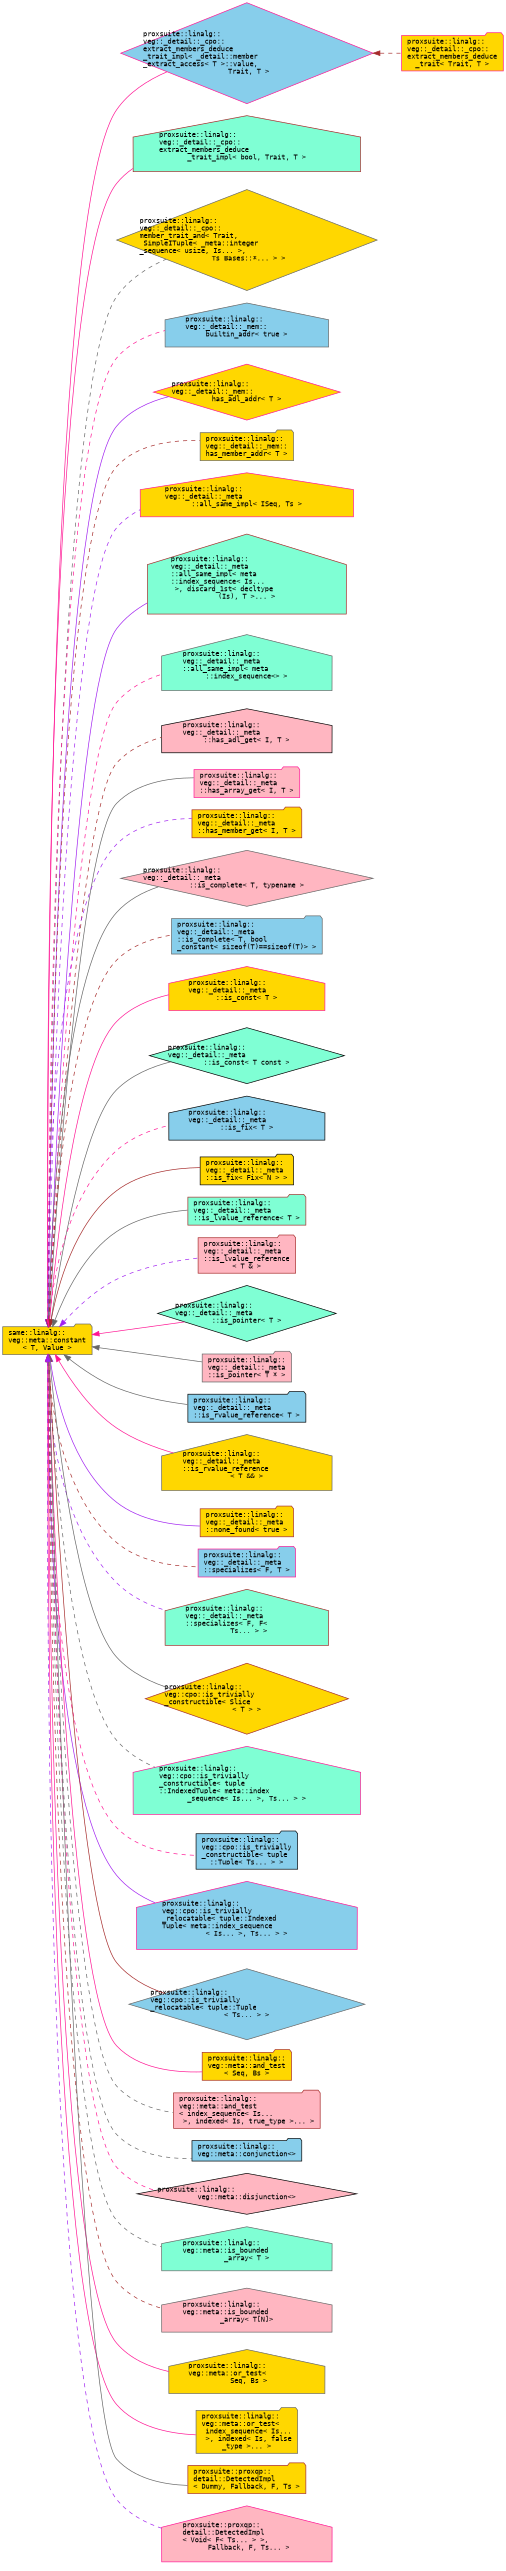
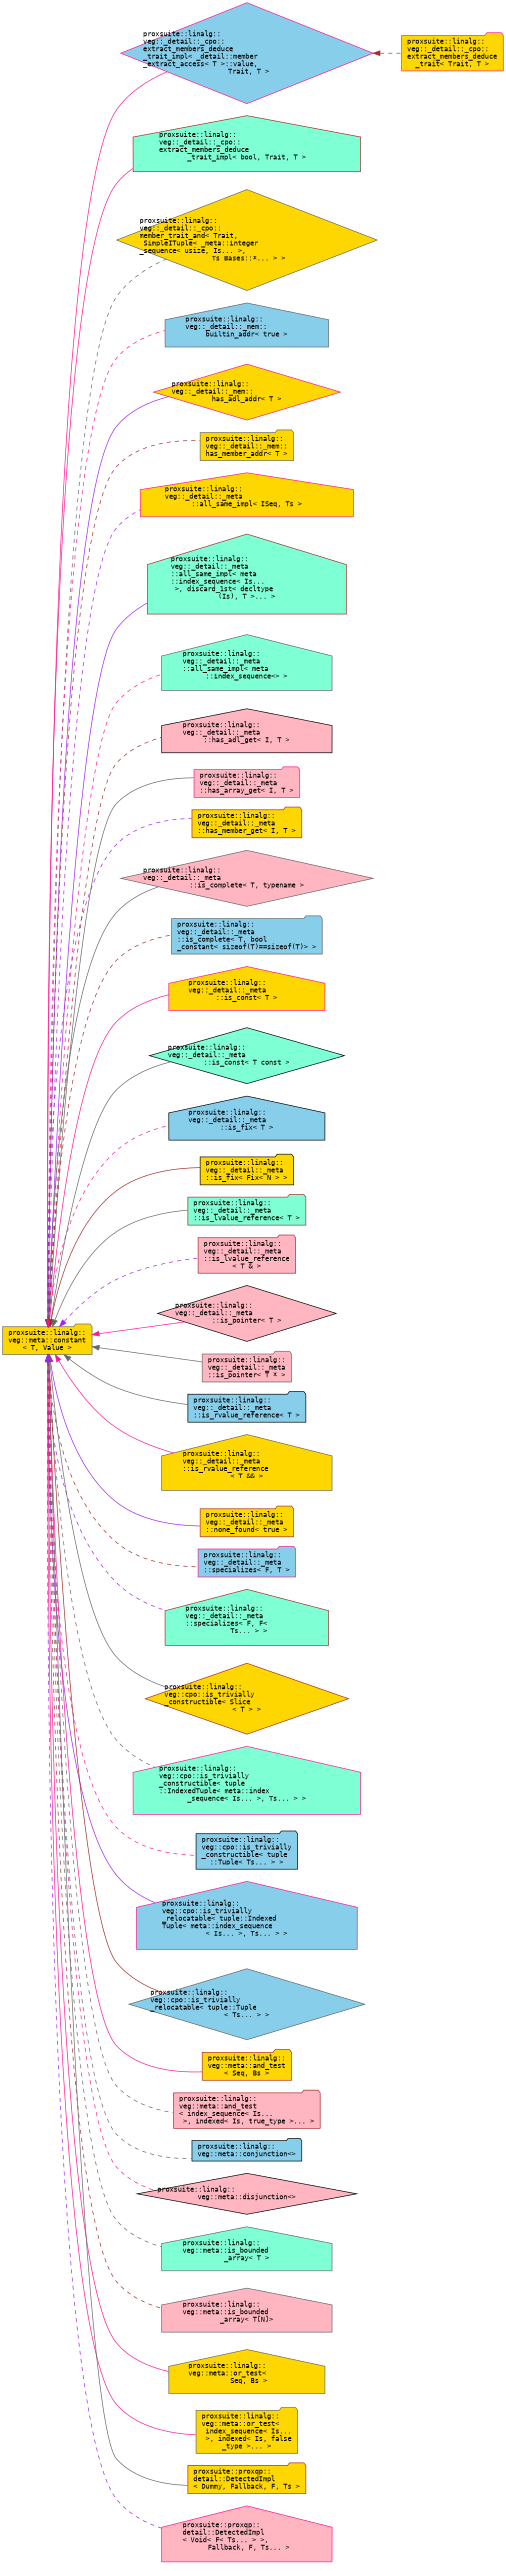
node "proxsuite::linalg:: veg::_detail::_meta ::is_pointer< T >": fillcolor aquamarine -> lightpink
node "same::linalg:: veg::meta::constant < T, Value >": label "same::linalg:: veg::meta::constant < T, Value >" -> "proxsuite::linalg:: veg::meta::constant < T, Value >"
